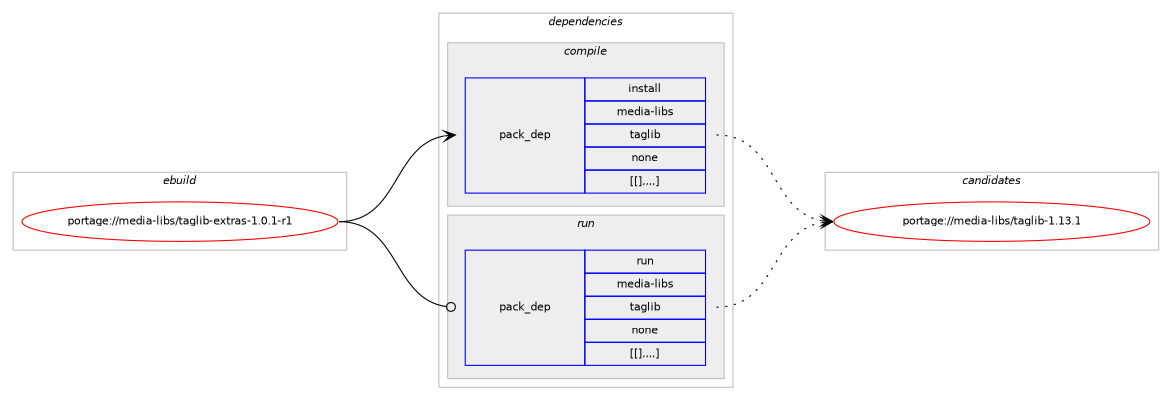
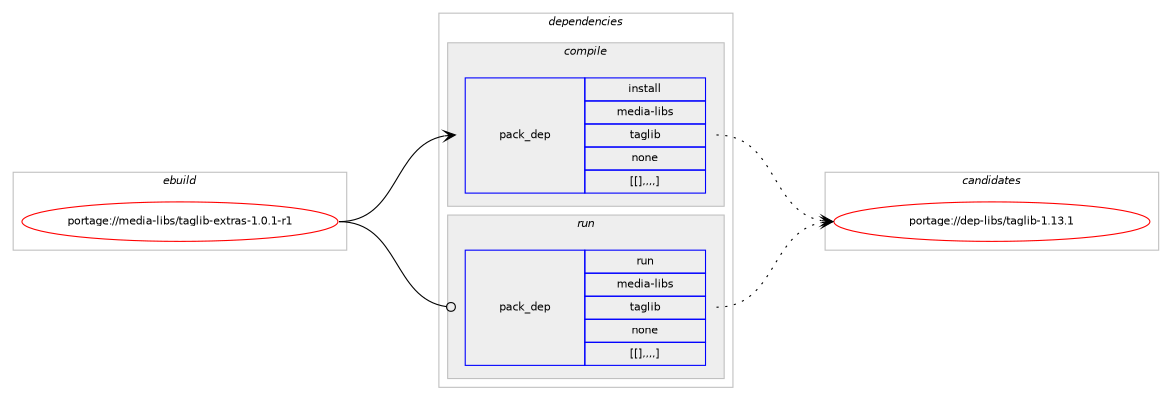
node "portage://media-libs/taglib-1.13.1": label "portage://media-libs/taglib-1.13.1" -> "portage://dep-libs/taglib-1.13.1"
